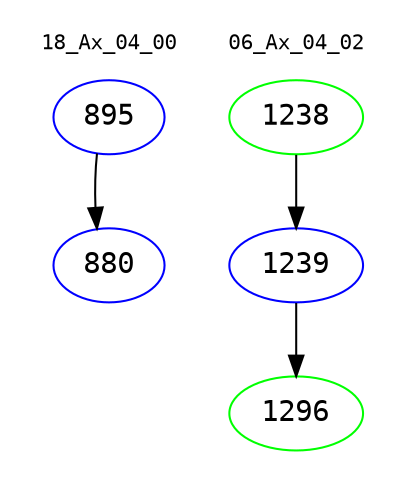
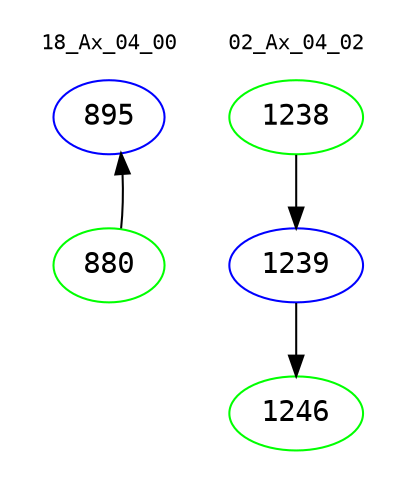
cluster "06_Ax_04_02": label "06_Ax_04_02" -> "02_Ax_04_02"
edge "895" -> "880": reversed
node "880": color blue -> green
node "1296": label "1296" -> "1246"
